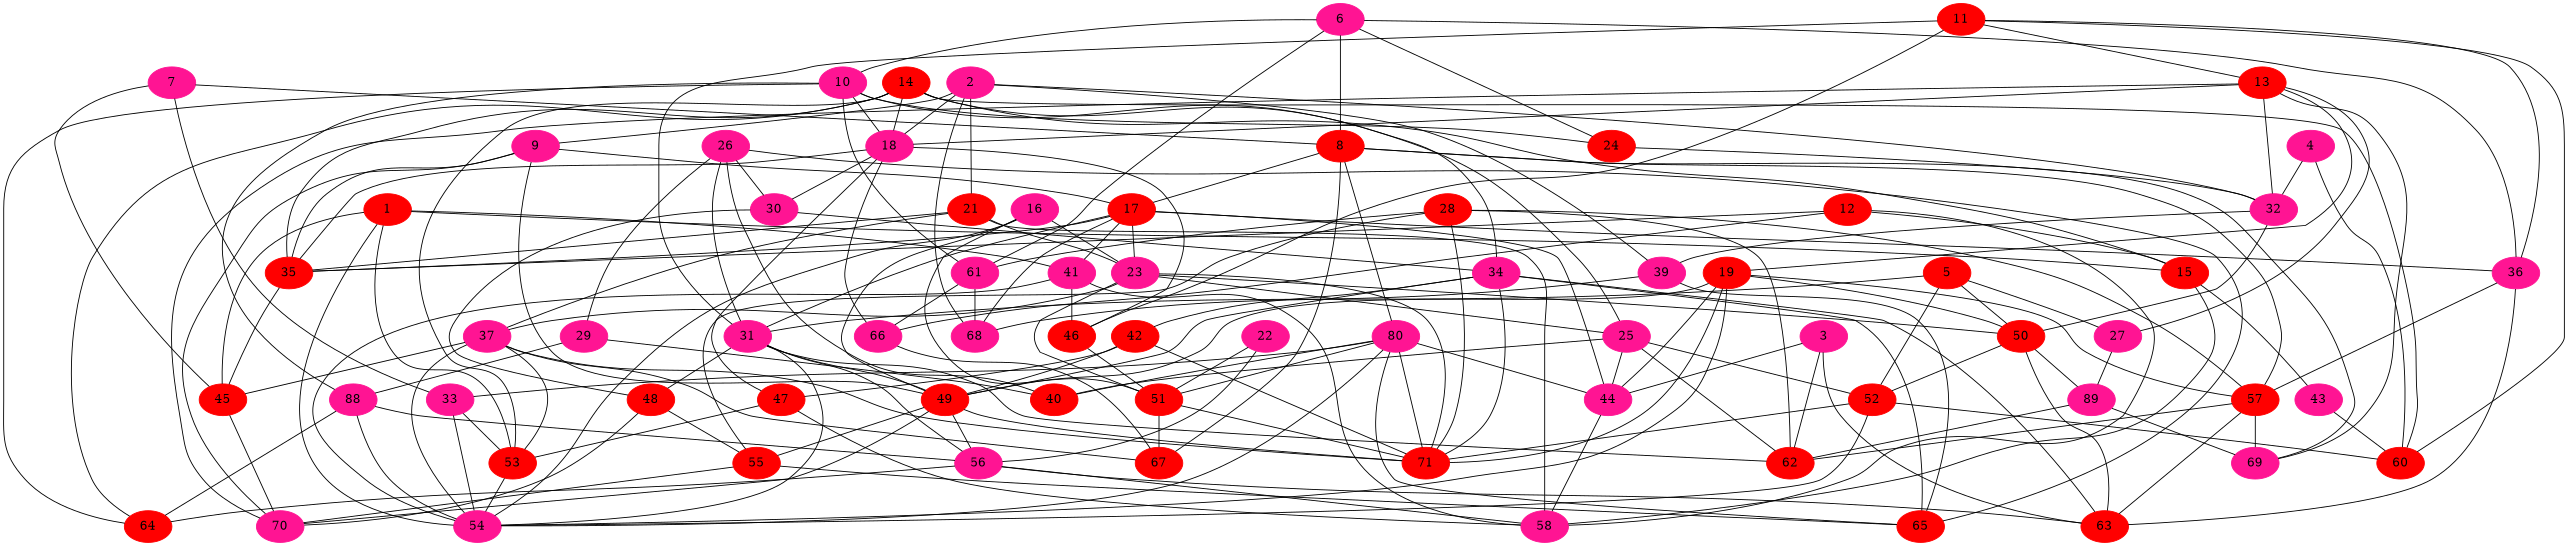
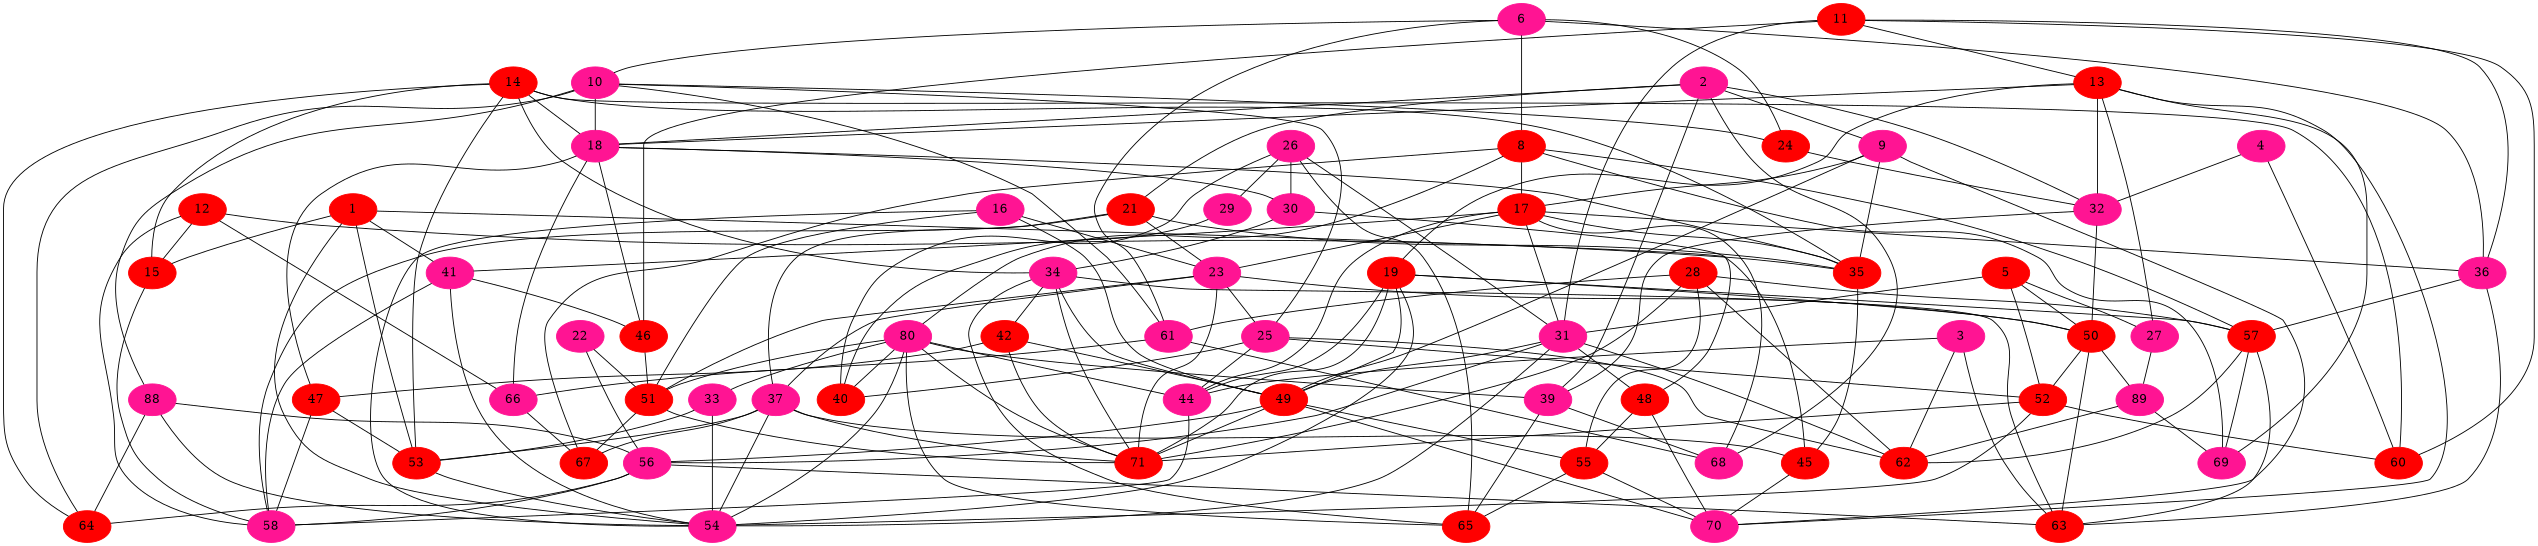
node "7": removed
edge "29" -- "88": removed
edge "80" -- "39": added
node "43": removed
